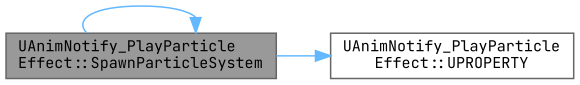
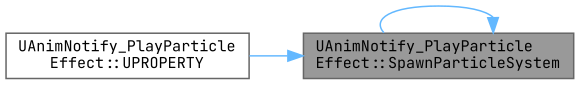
edge "UAnimNotify_PlayParticle Effect::SpawnParticleSystem" -> "UAnimNotify_PlayParticle Effect::UPROPERTY": reversed
